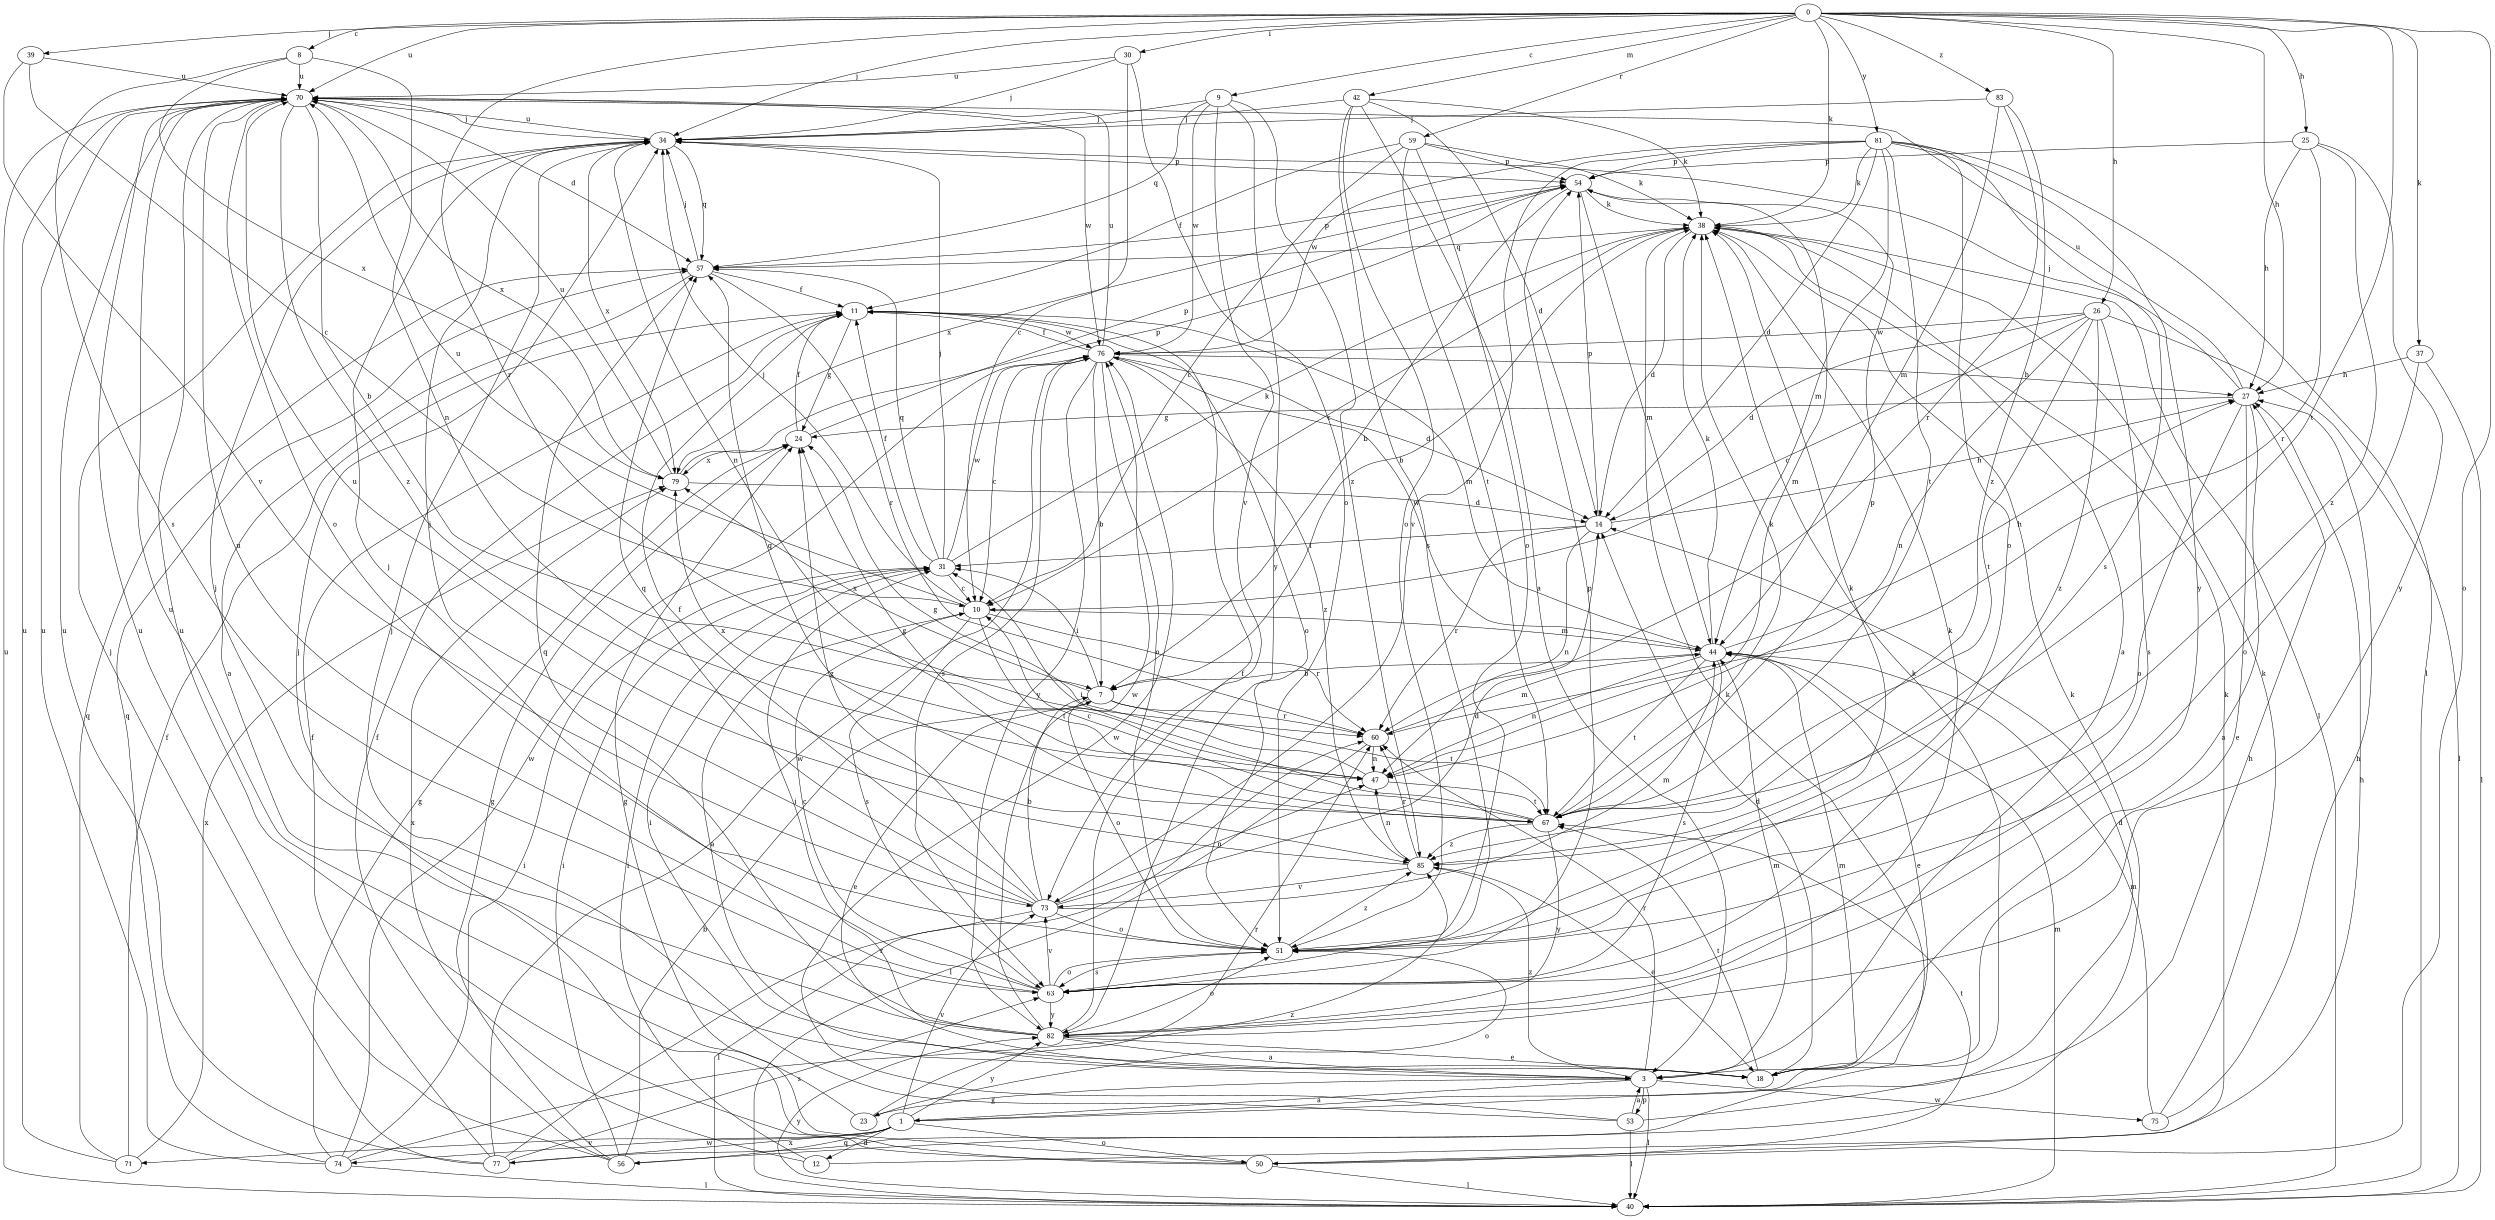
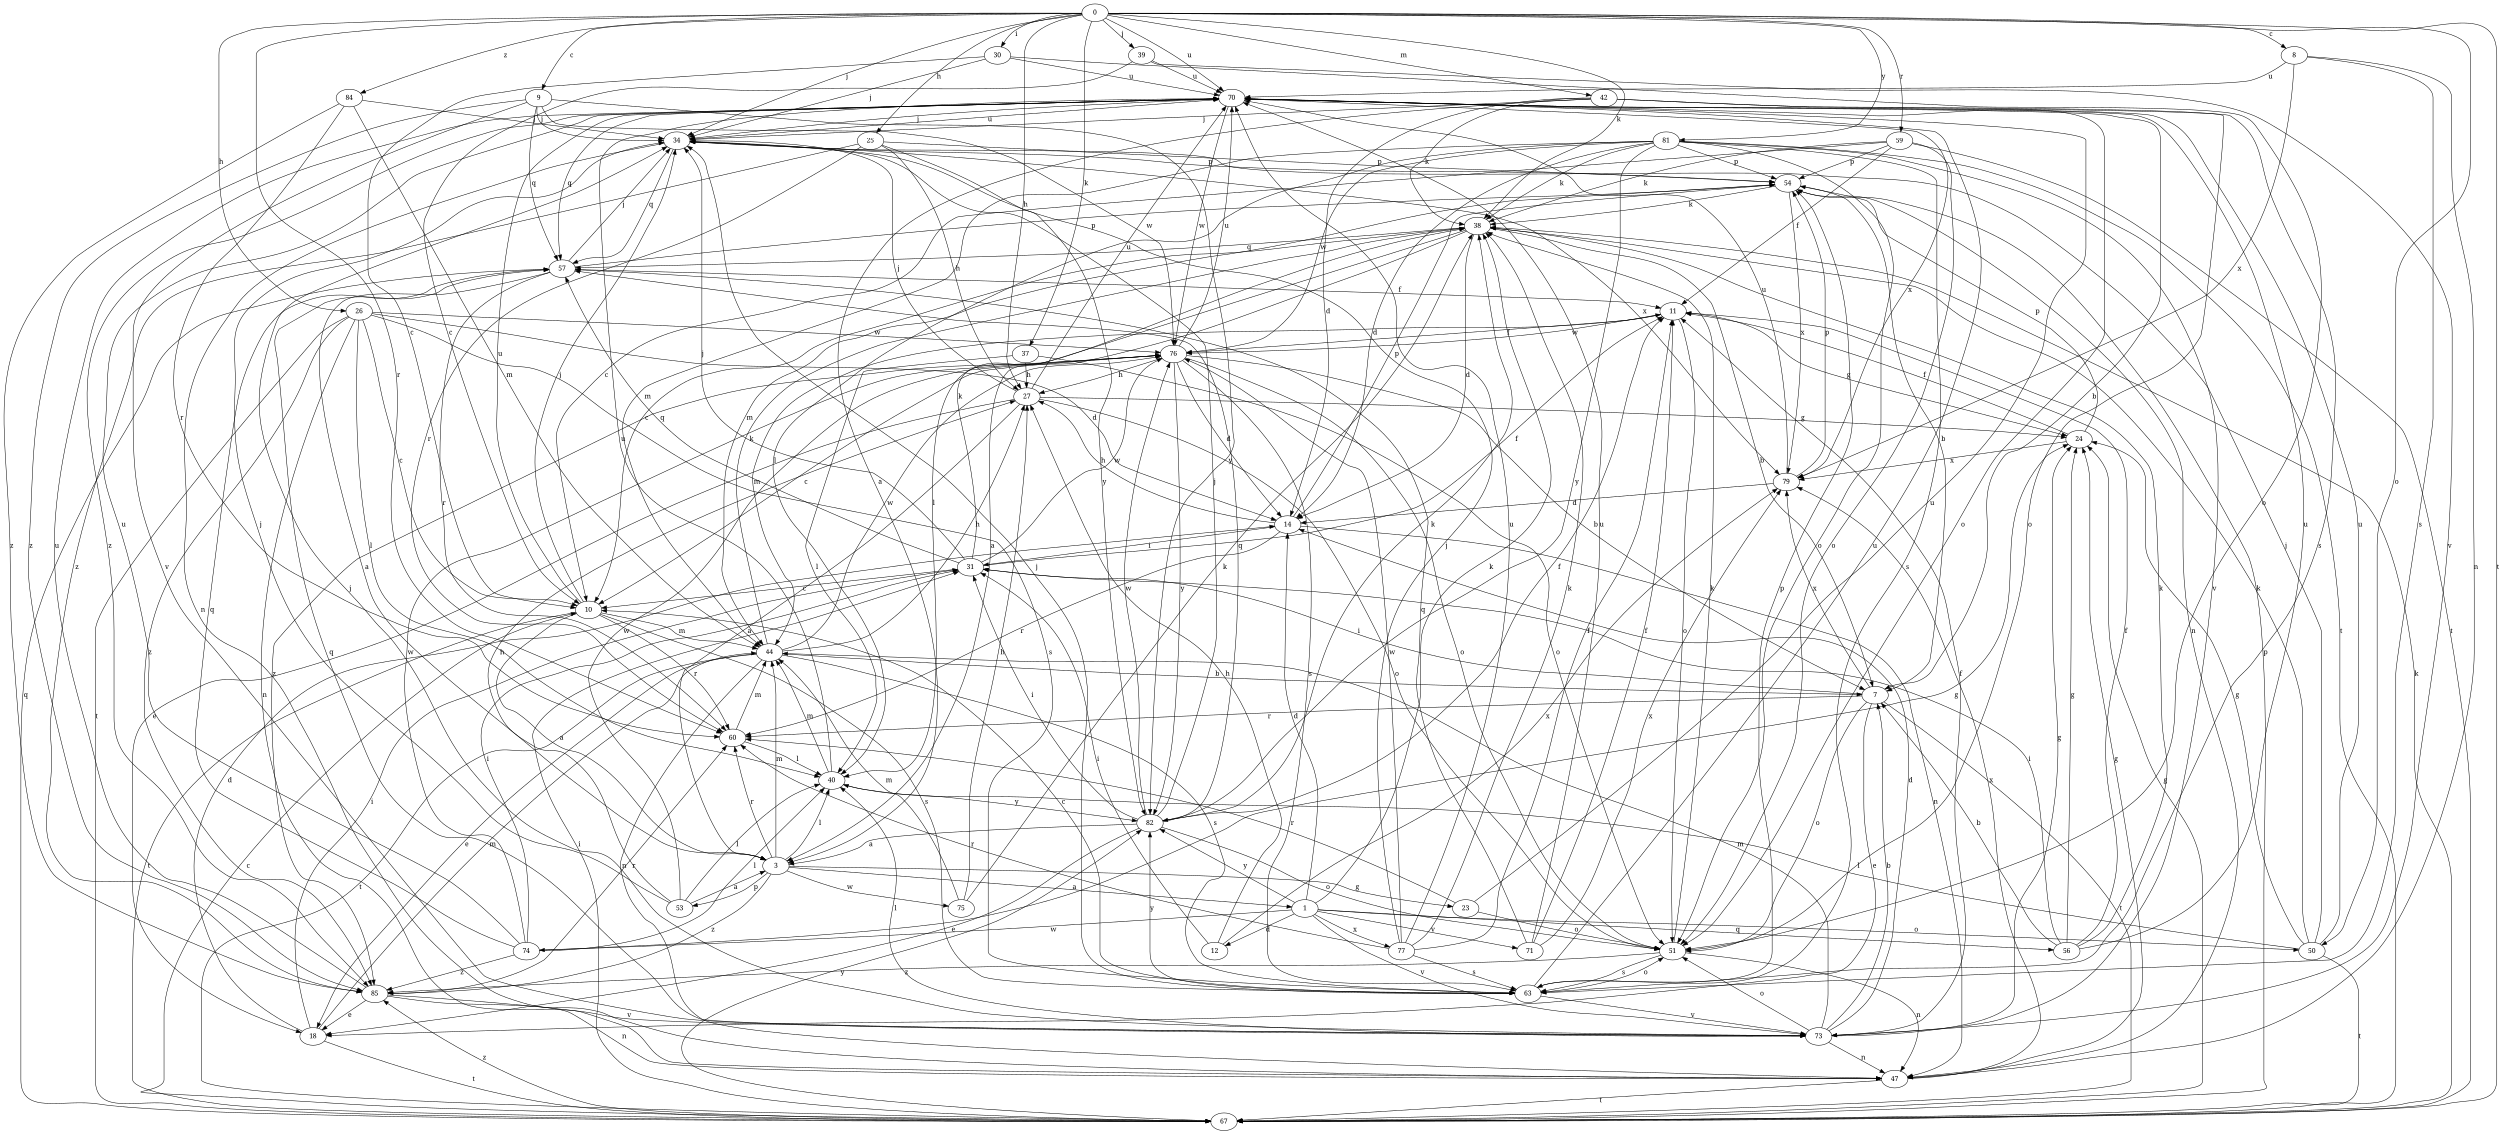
node "83": label "83" -> "84"
edge "70" -> "57": label "d" -> "q"
edge "54" -> "47": label "m" -> "n"
edge "60" -> "47": now "51" -> "47"
